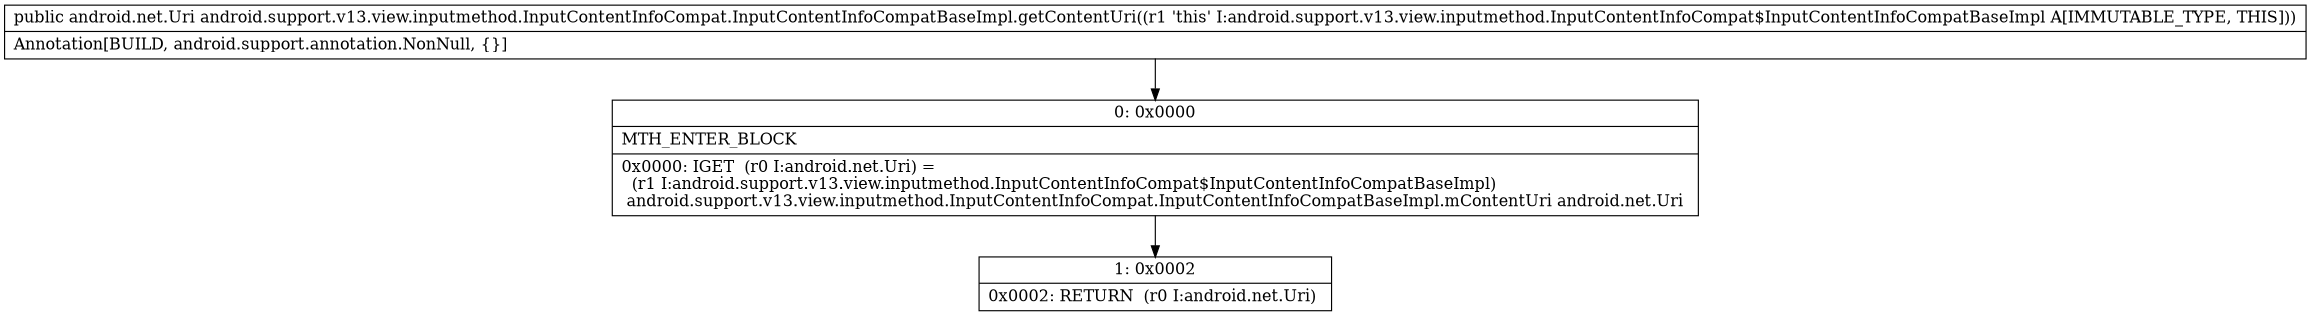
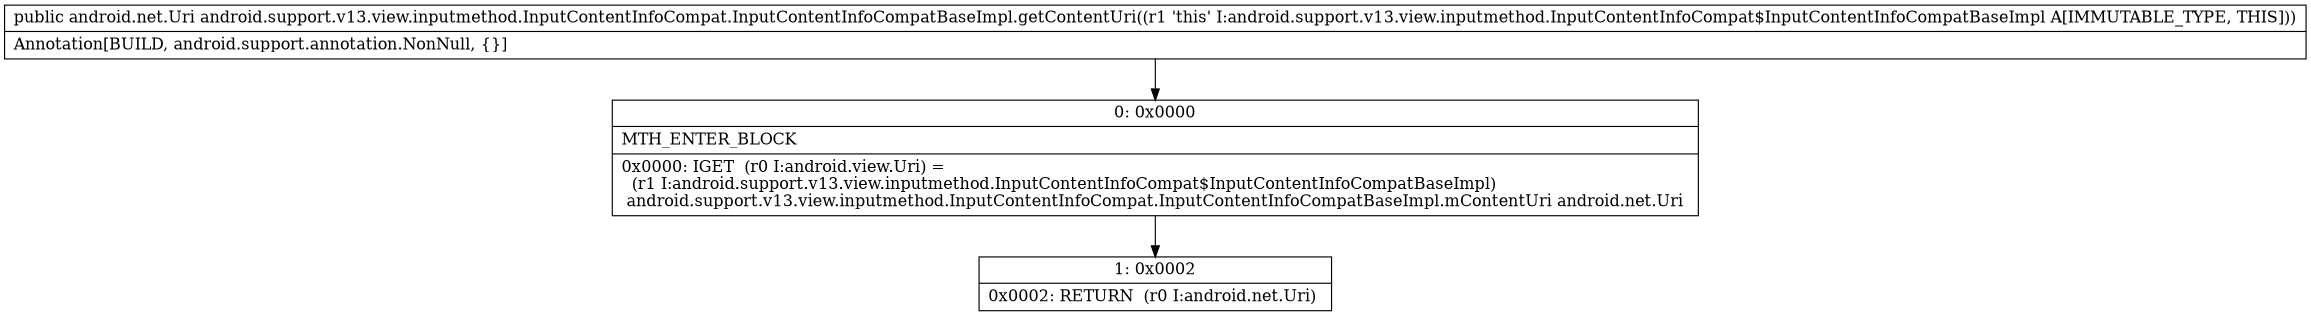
node "0: 0x0000": text "0x0000: IGET  (r0 I:android.net.Uri) =" -> "0x0000: IGET  (r0 I:android.view.Uri) ="
